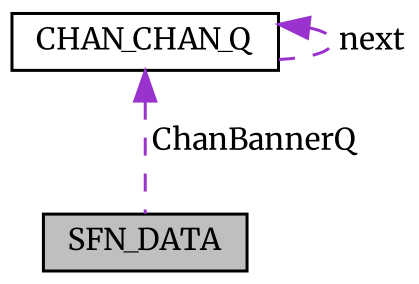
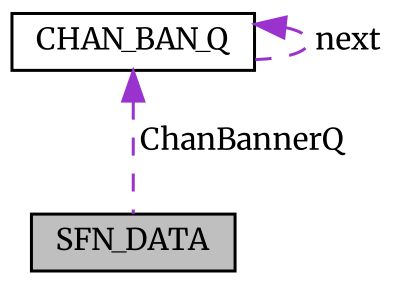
node "CHAN_CHAN_Q": label "CHAN_CHAN_Q" -> "CHAN_BAN_Q"
